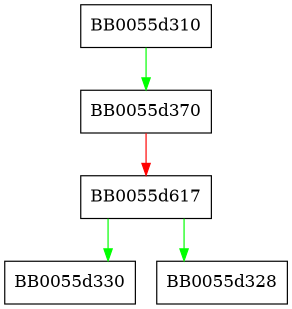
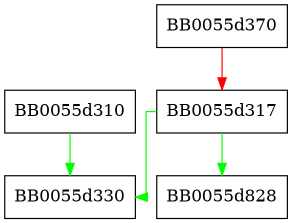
edge "BB0055d310" -> "BB0055d370": now "BB0055d310" -> "BB0055d330"
node "BB0055d617": label "BB0055d617" -> "BB0055d317"
node "BB0055d328": label "BB0055d328" -> "BB0055d828"
